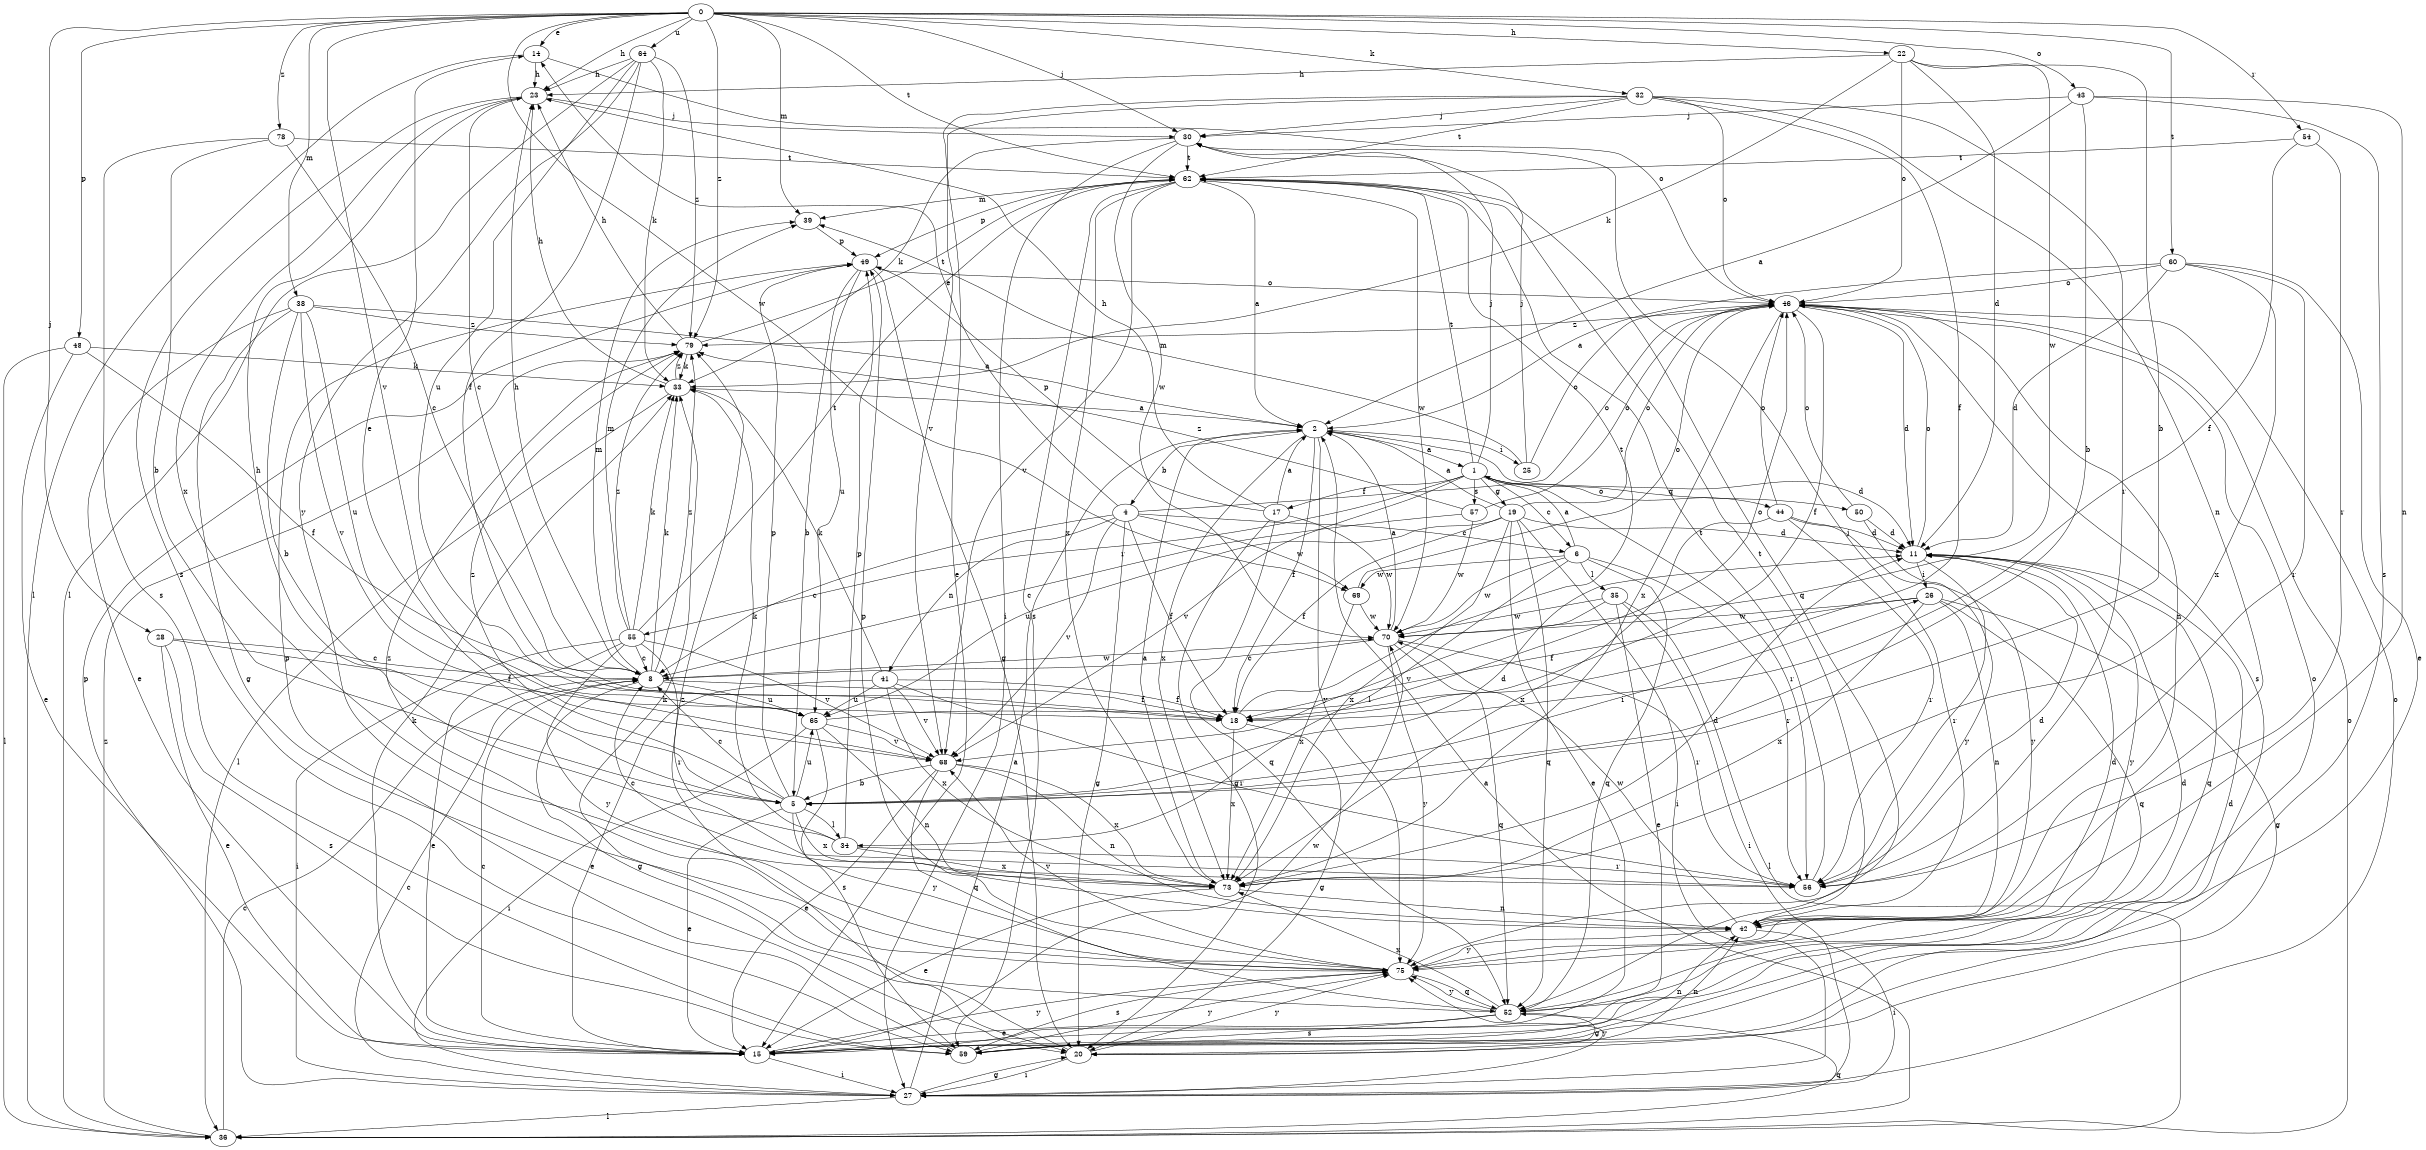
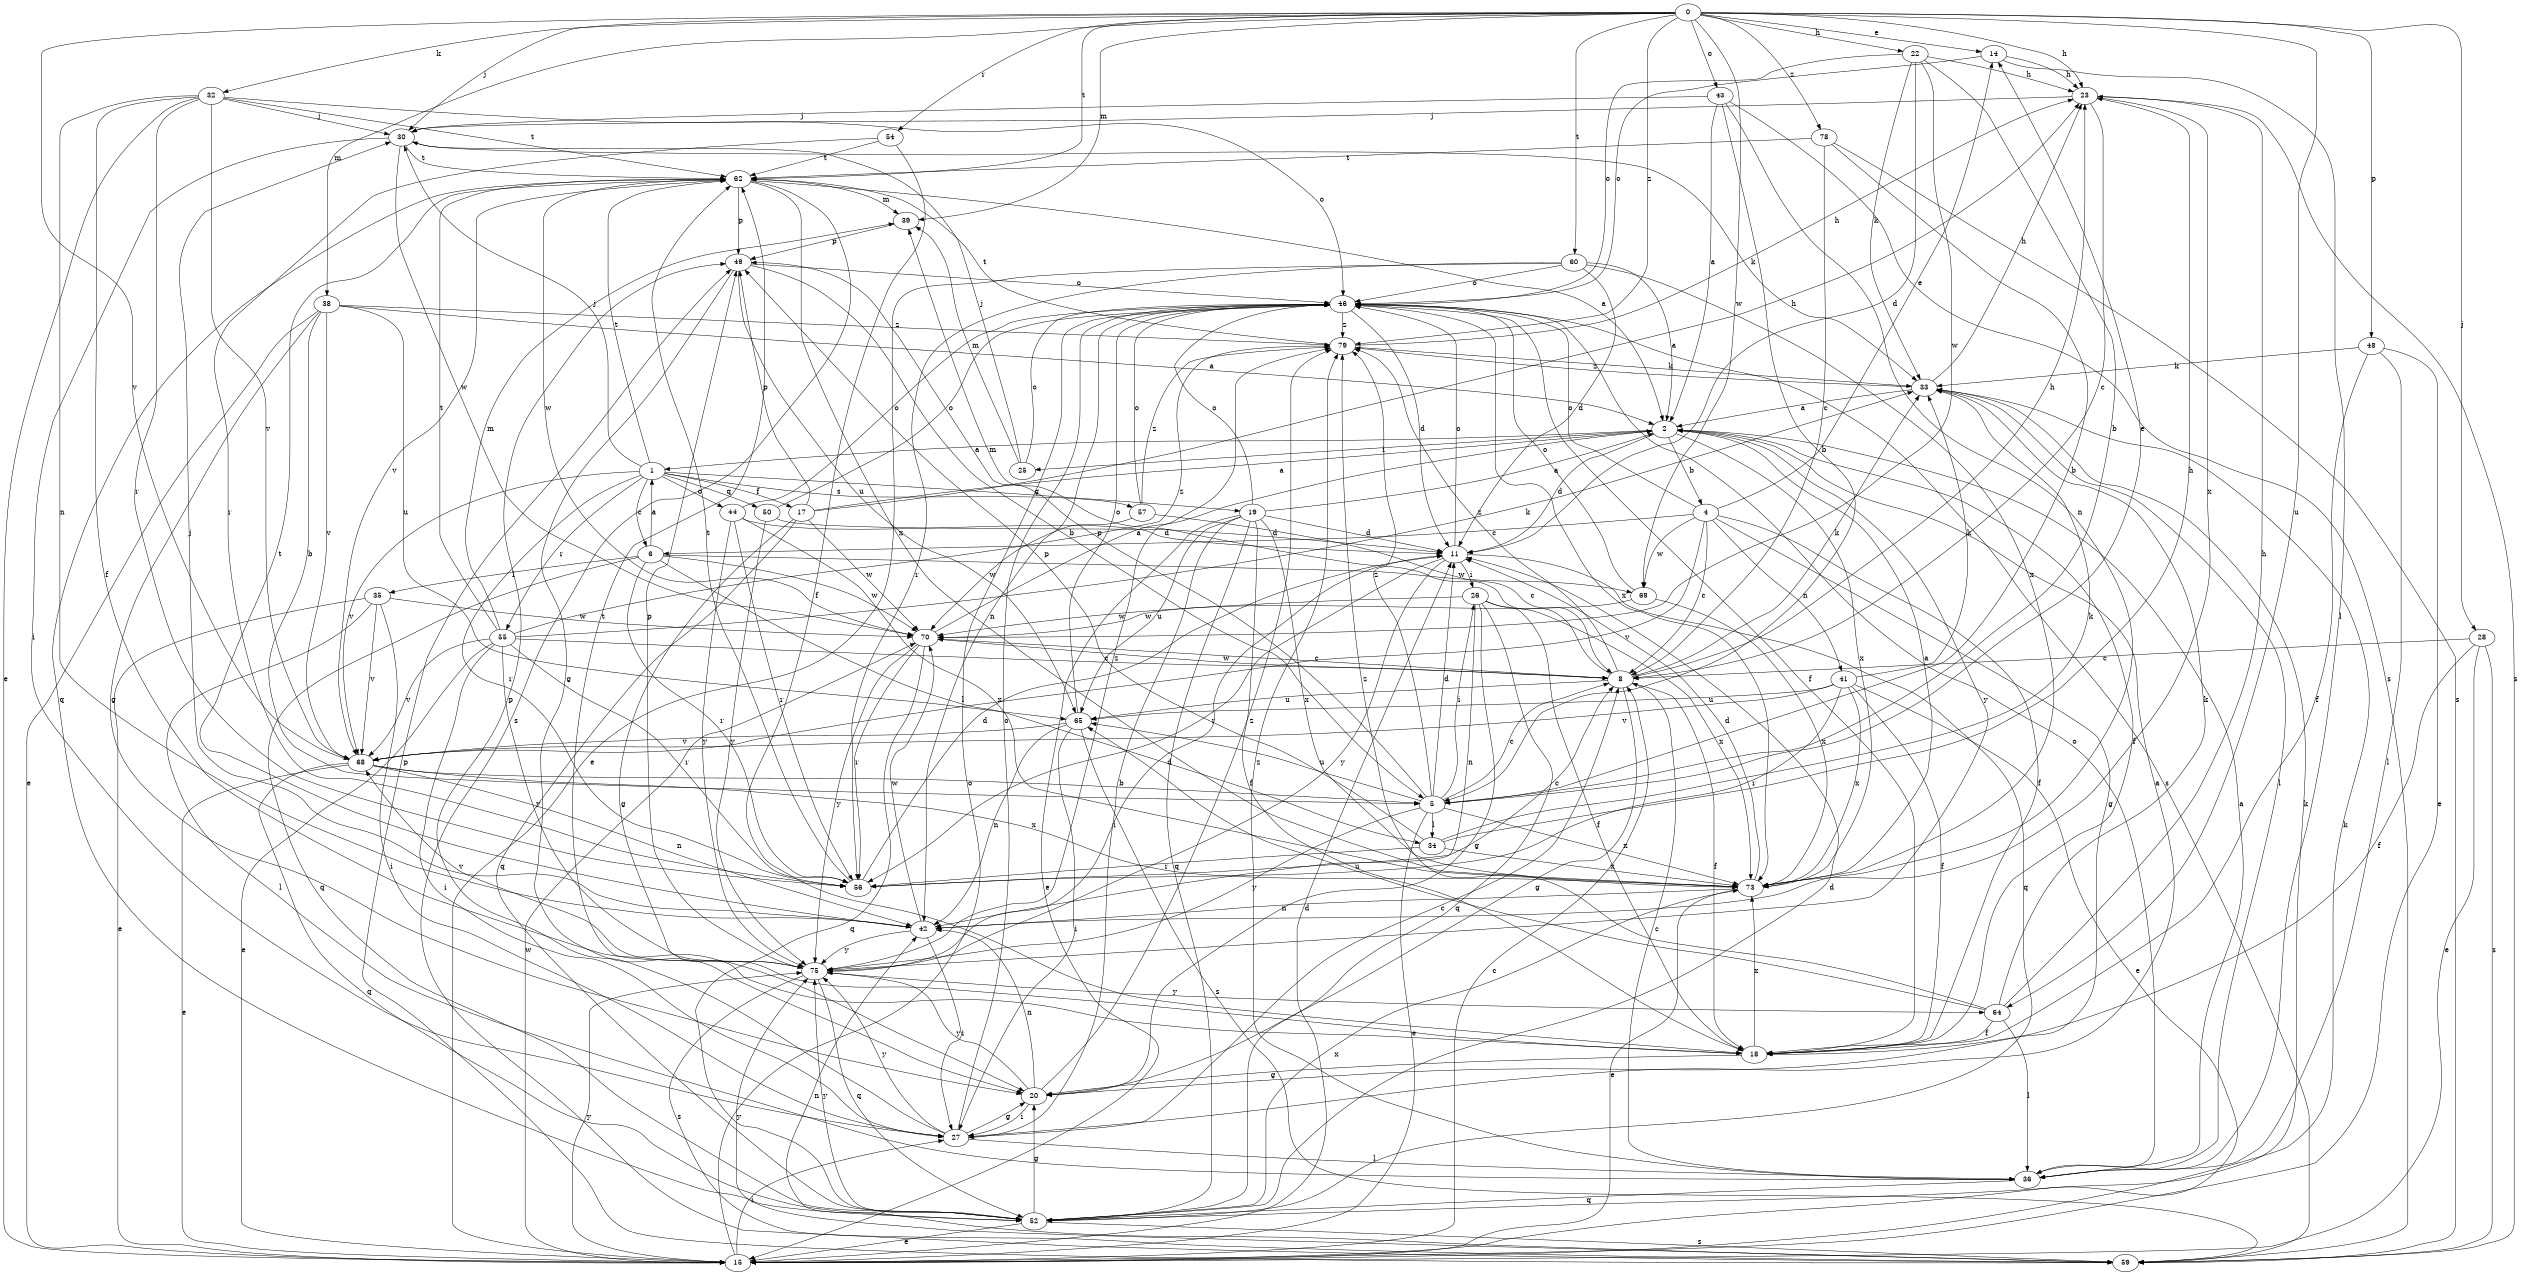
edge "64" -> "75": reversed
